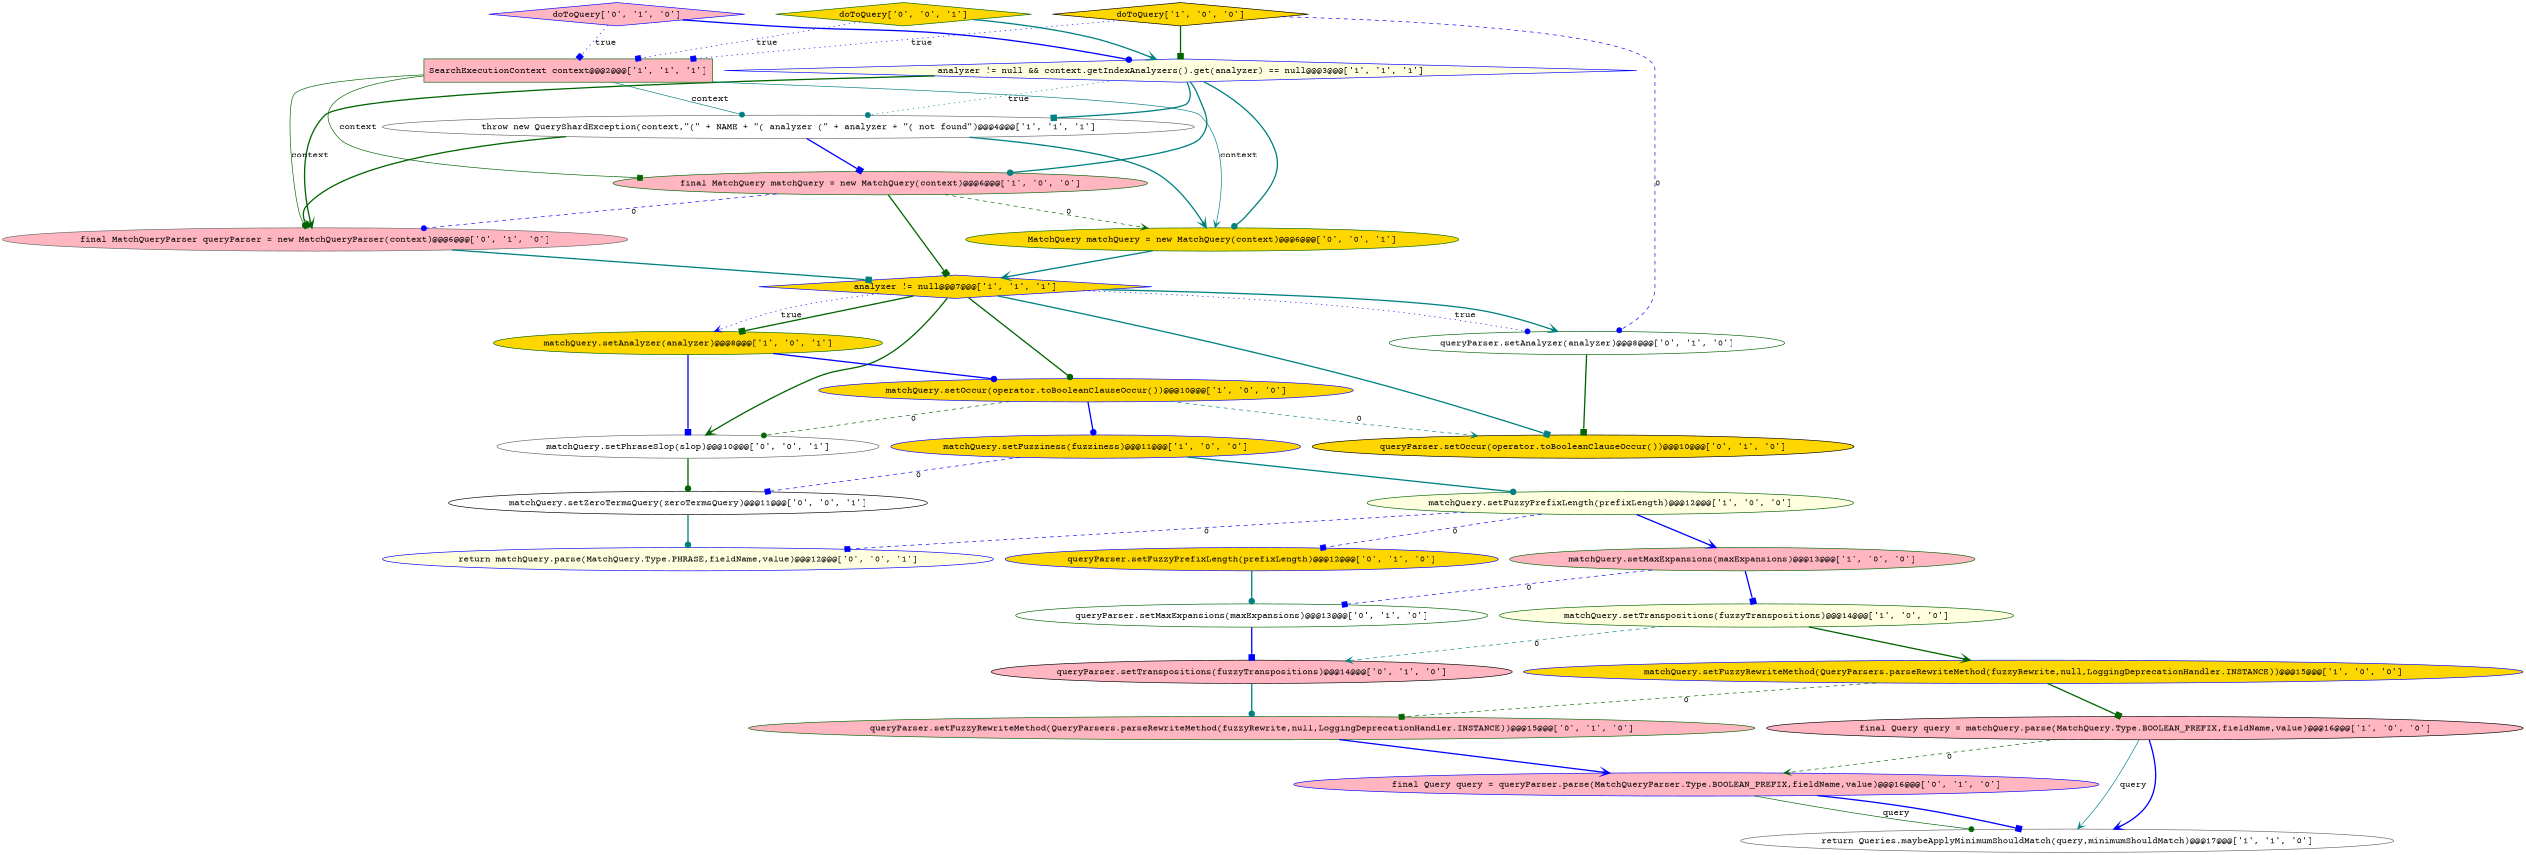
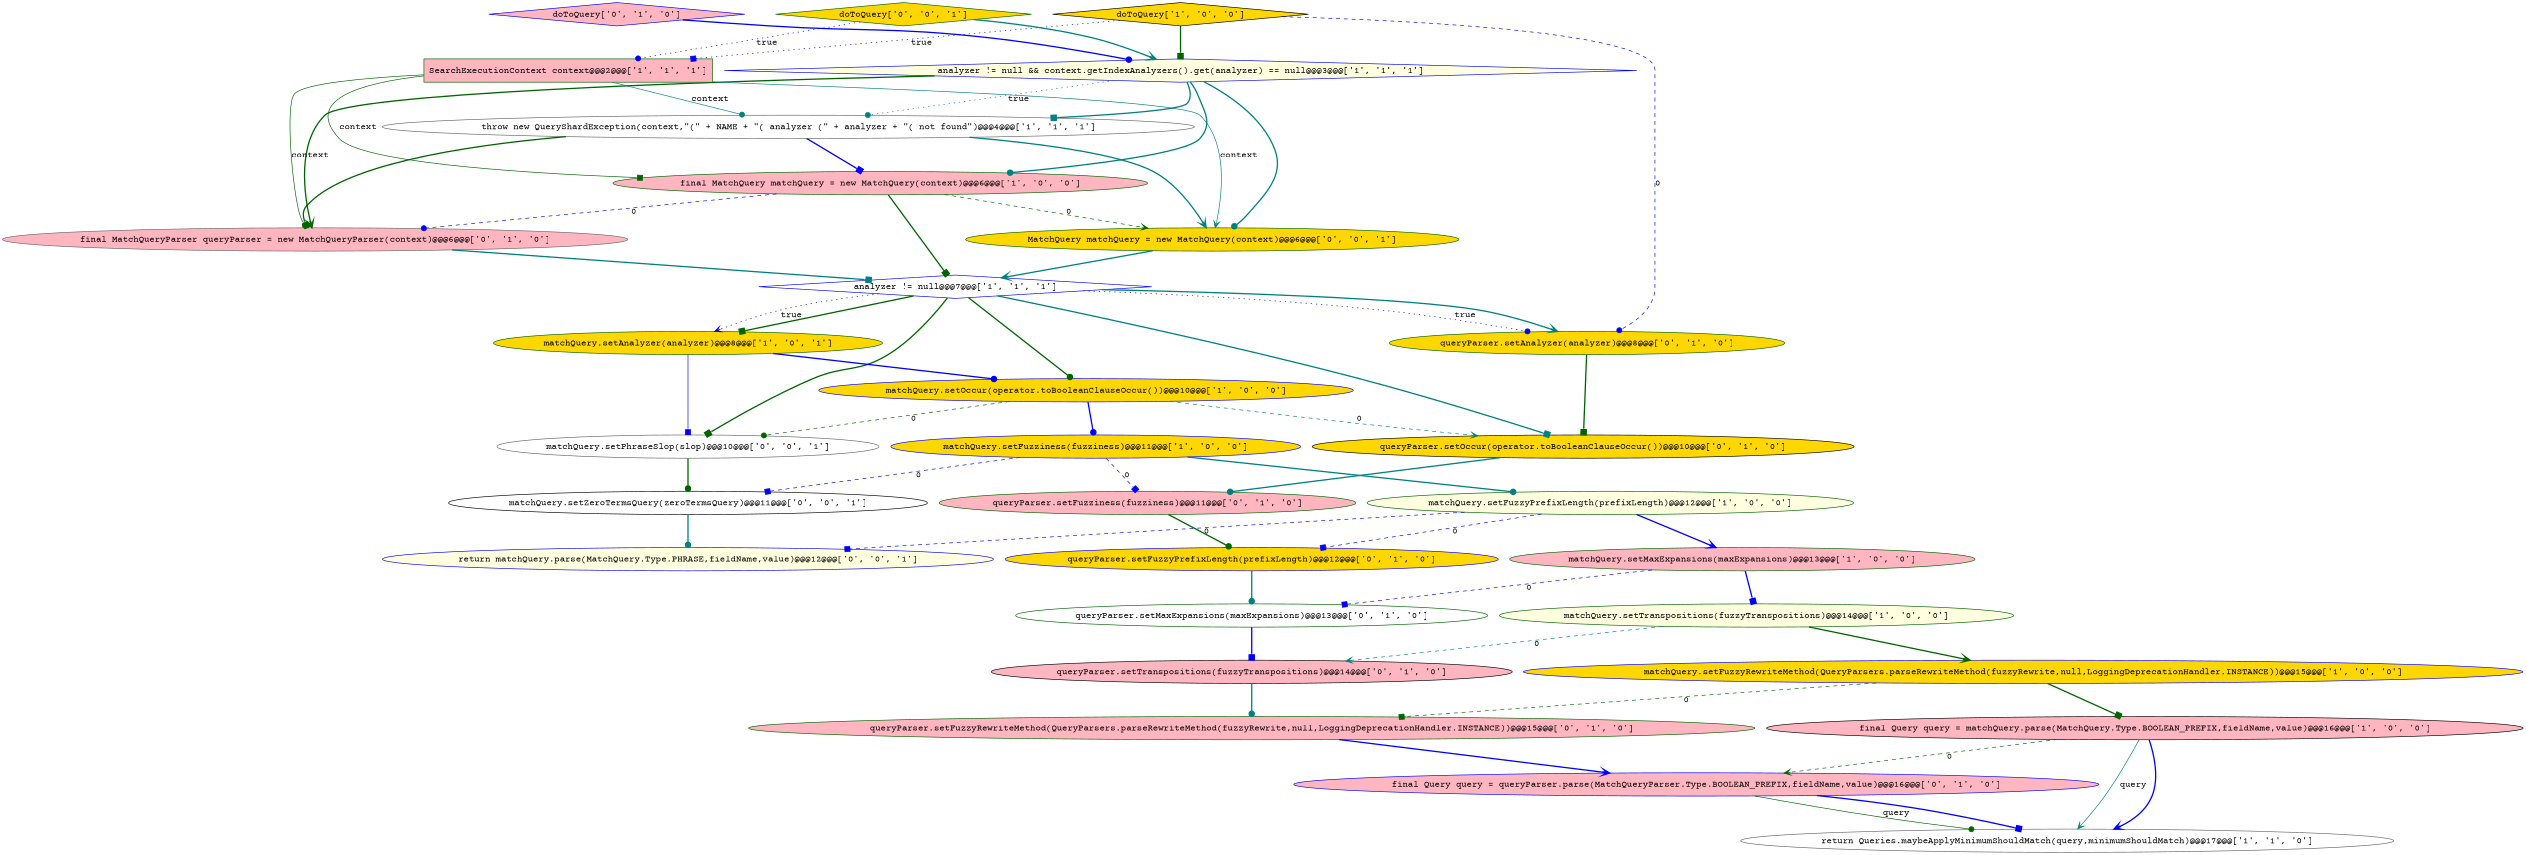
edge "doToQuery['0', '1', '0']" -> "SearchExecutionContext context@@@2@@@['1', '1', '1']": removed, label "true"
edge "doToQuery['0', '0', '1']" -> "SearchExecutionContext context@@@2@@@['1', '1', '1']": arrowhead box -> dot
node "analyzer != null@@@7@@@['1', '1', '1']": fillcolor gold -> white
node "queryParser.setAnalyzer(analyzer)@@@8@@@['0', '1', '0']": fillcolor white -> gold
edge "analyzer != null@@@7@@@['1', '1', '1']" -> "matchQuery.setPhraseSlop(slop)@@@10@@@['0', '0', '1']": arrowhead vee -> box
edge "matchQuery.setAnalyzer(analyzer)@@@8@@@['1', '0', '1']" -> "matchQuery.setPhraseSlop(slop)@@@10@@@['0', '0', '1']": style bold -> solid
node "queryParser.setFuzziness(fuzziness)@@@11@@@['0', '1', '0']": added
